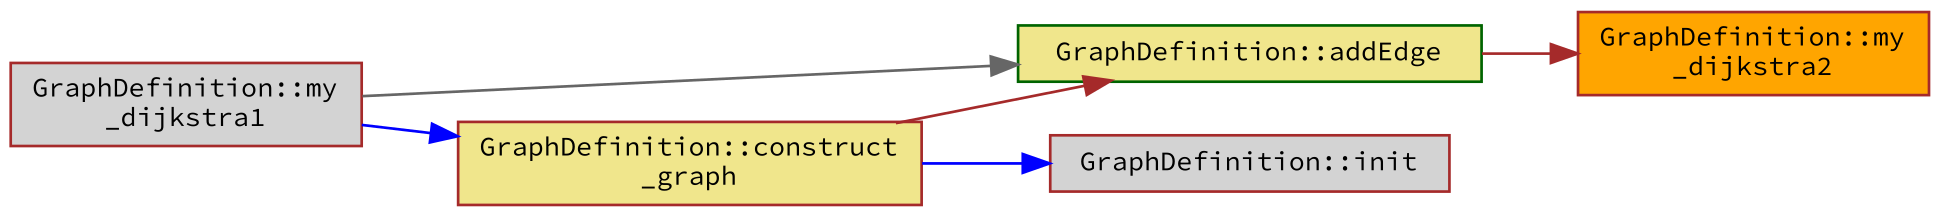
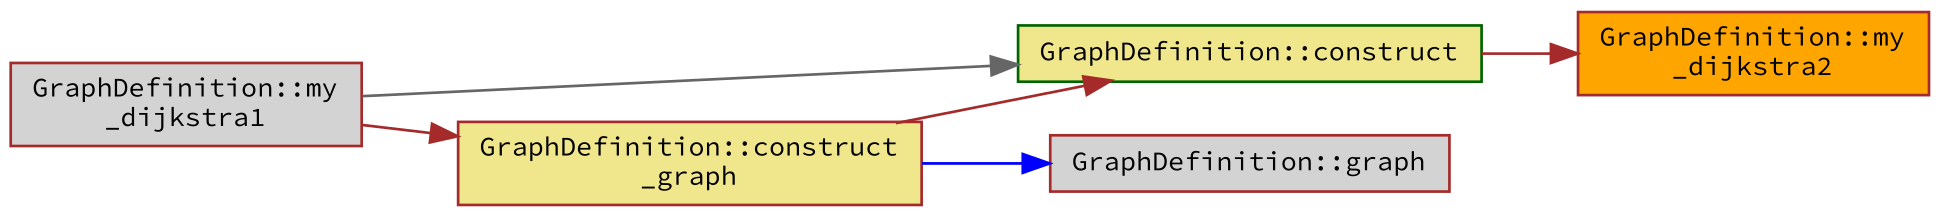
node "GraphDefinition::addEdge": label "GraphDefinition::addEdge" -> "GraphDefinition::construct"
edge "GraphDefinition::my _dijkstra1" -> "GraphDefinition::construct _graph": color blue -> brown
node "GraphDefinition::init": label "GraphDefinition::init" -> "GraphDefinition::graph"
